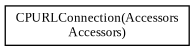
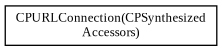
node "CPURLConnection(Accessors Accessors)": label "CPURLConnection(Accessors Accessors)" -> "CPURLConnection(CPSynthesized Accessors)"
